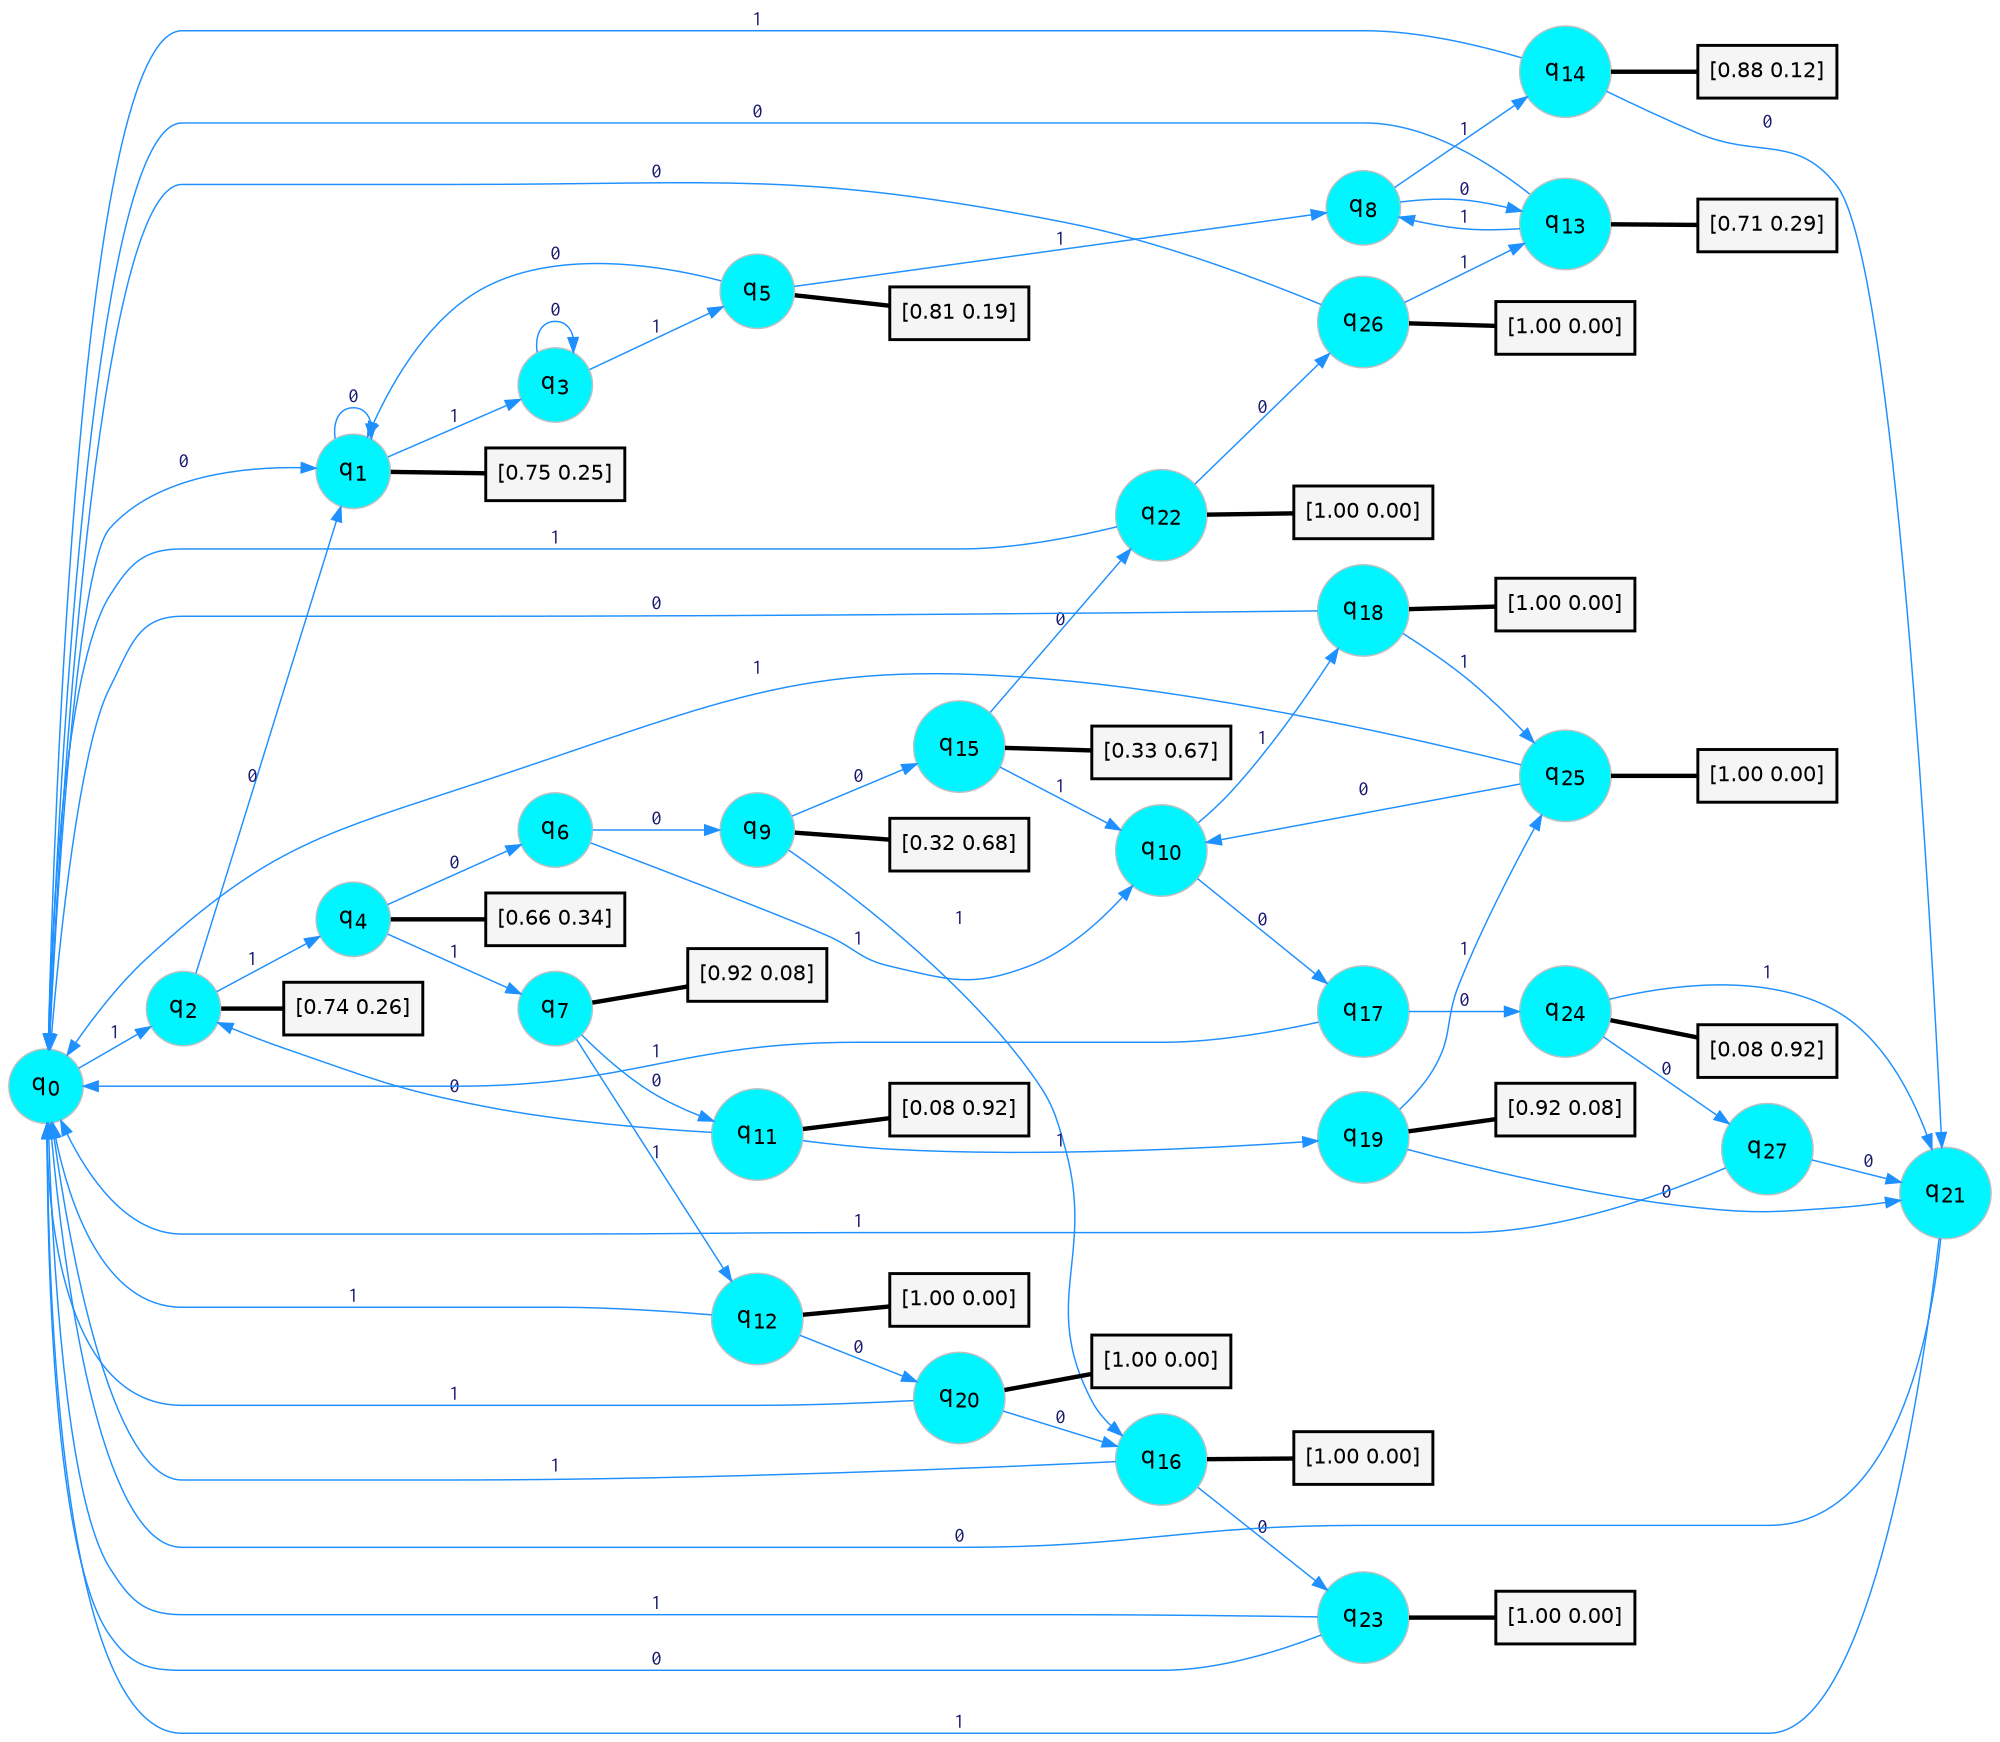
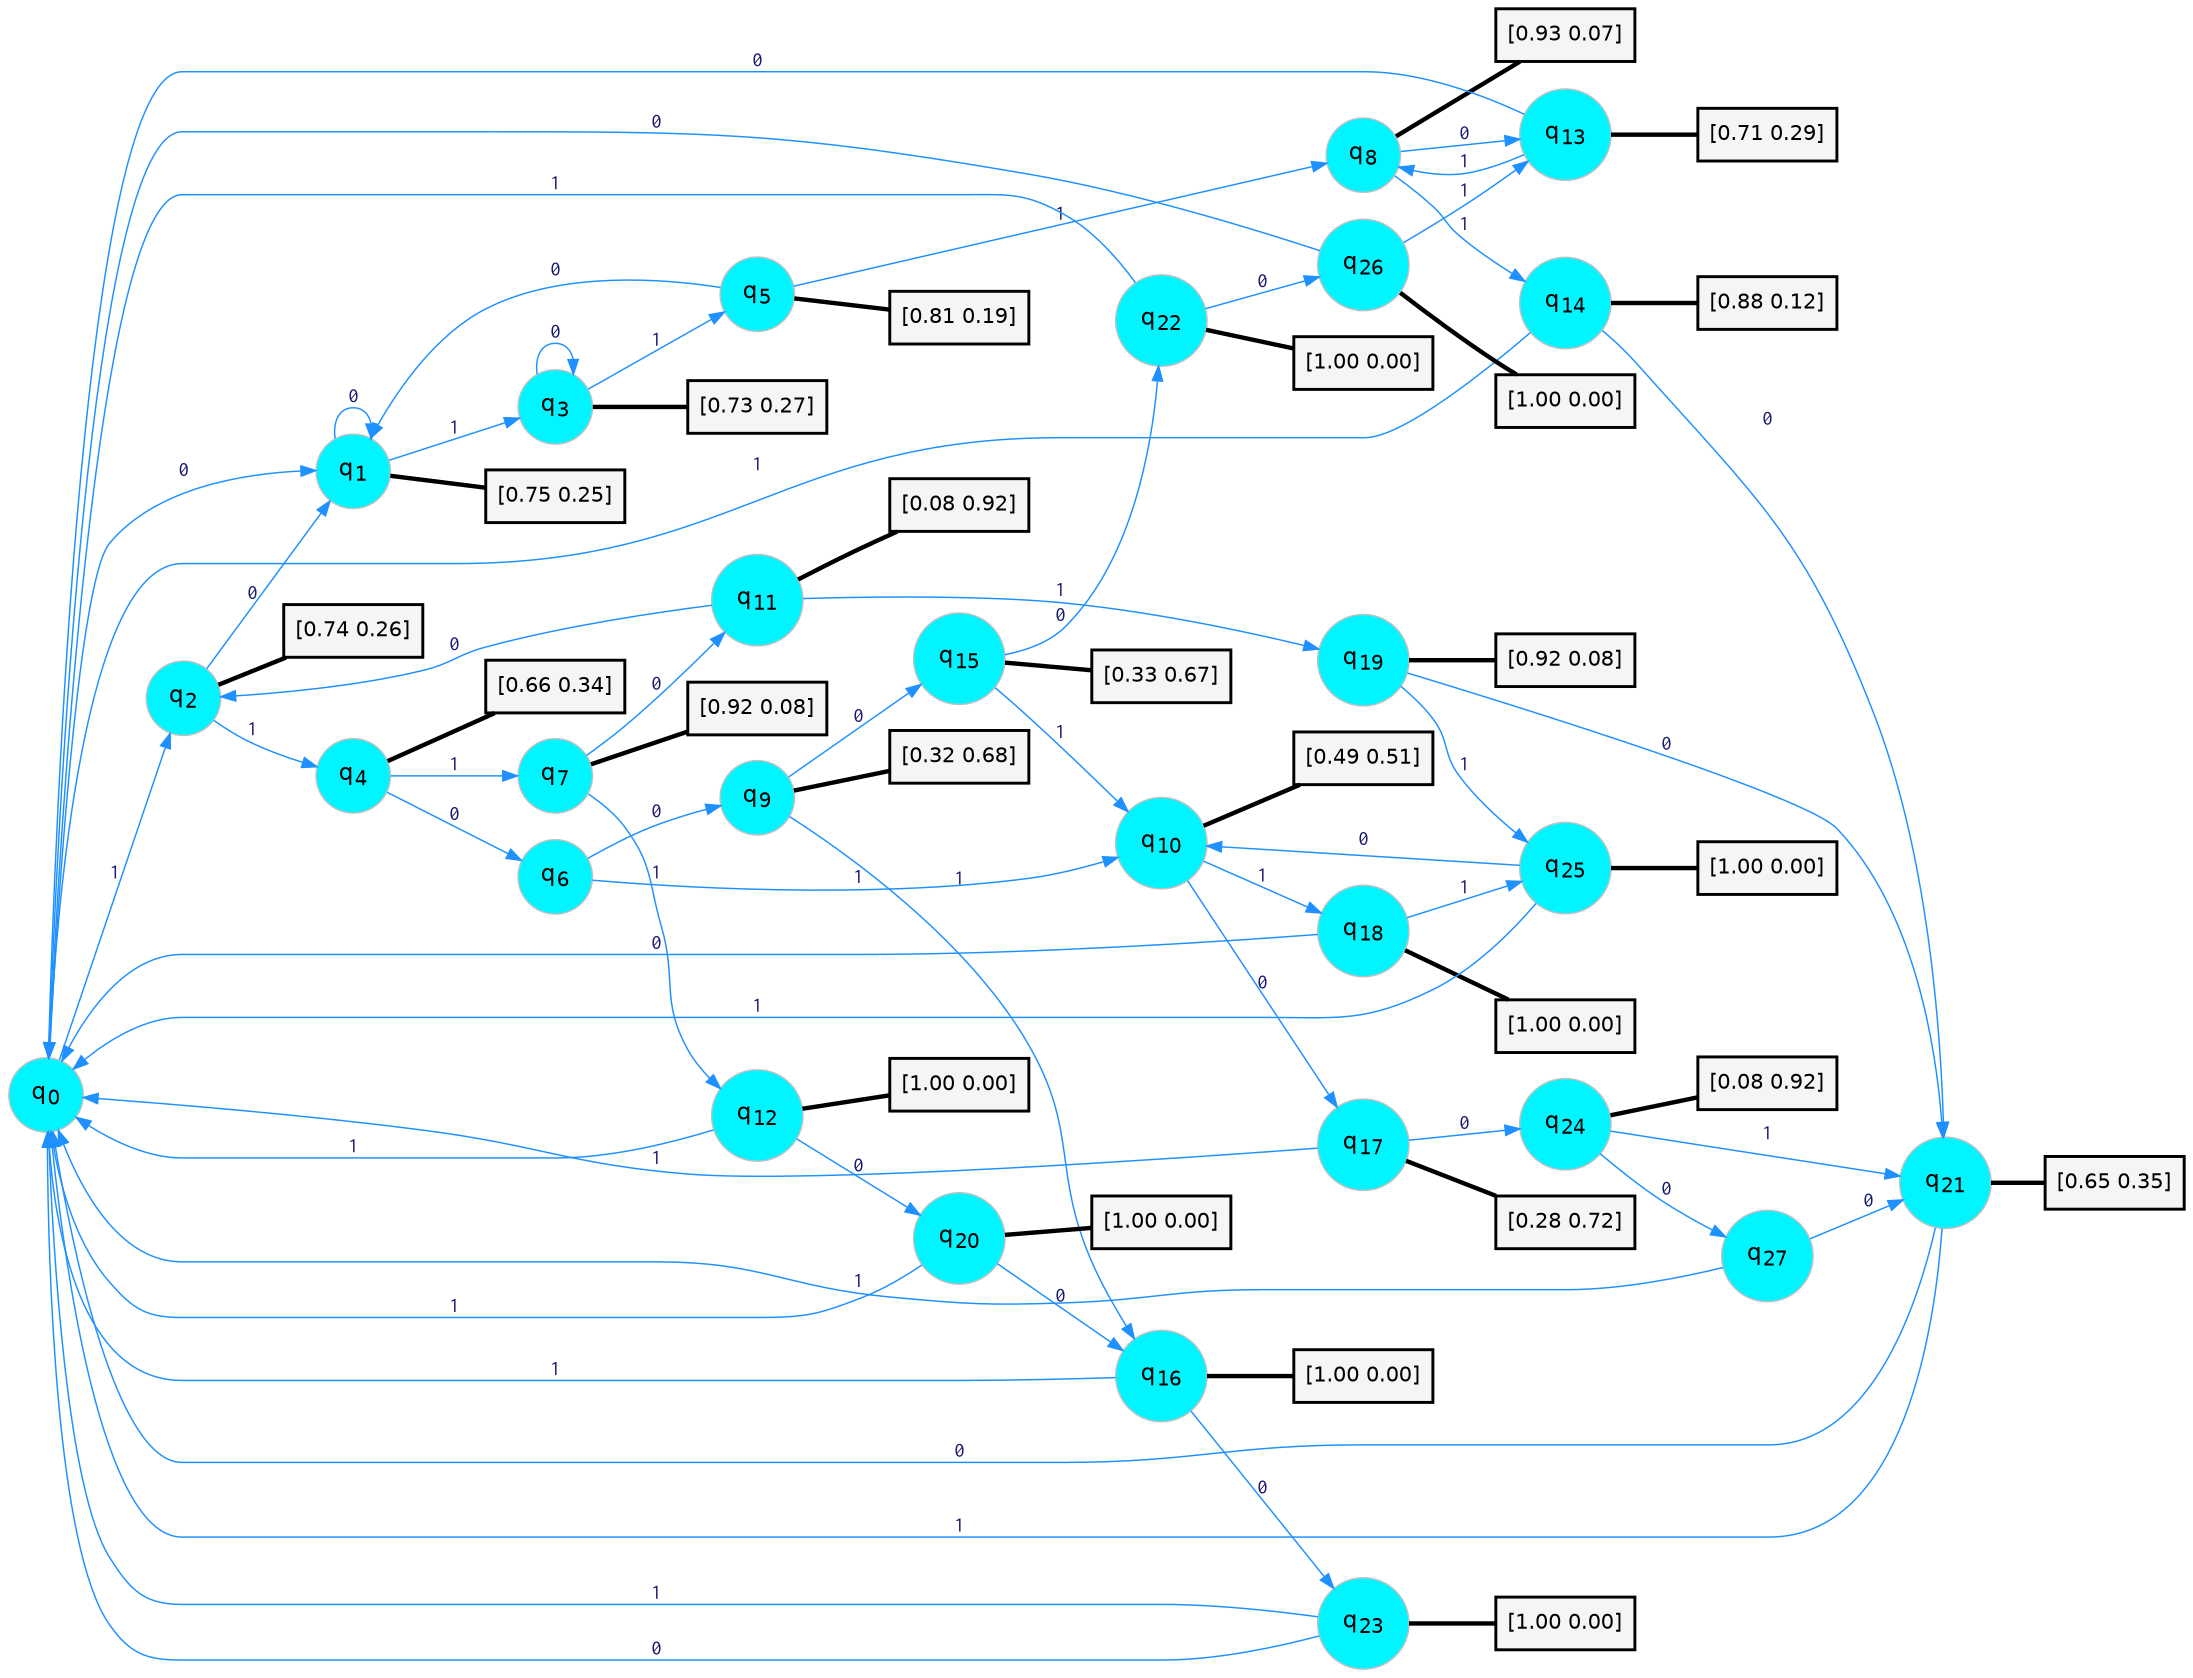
node "[0.93 0.07]": added
node "[0.73 0.27]": added
node "[0.49 0.51]": added
node "[0.65 0.35]": added
node "[0.28 0.72]": added
